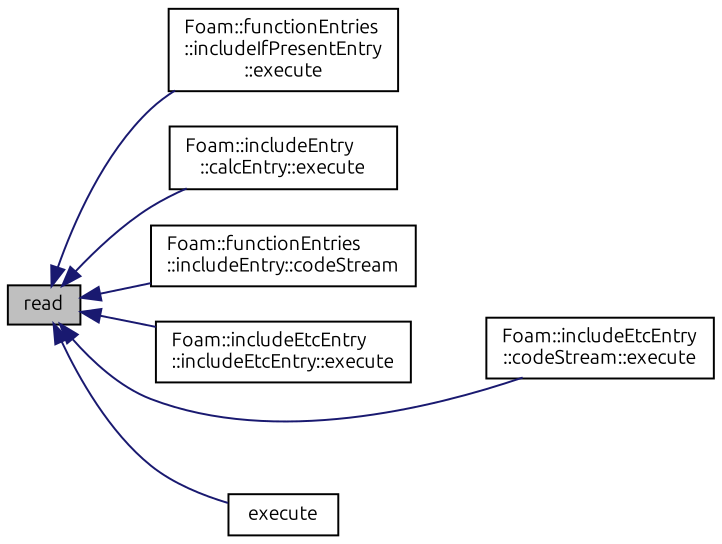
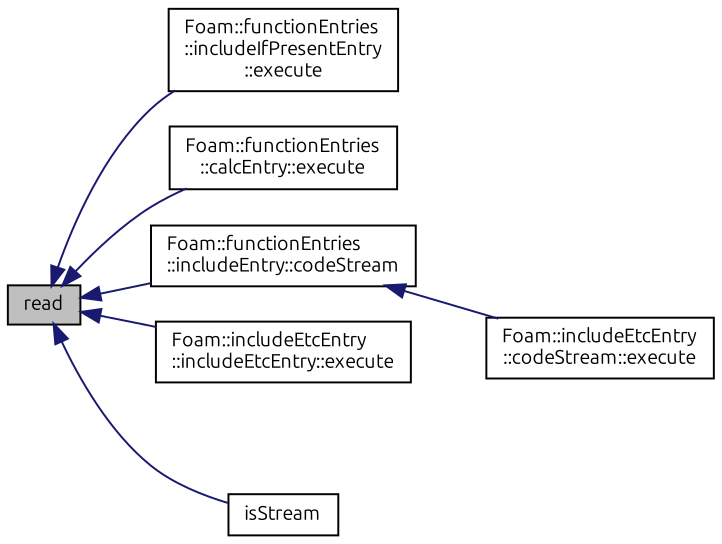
node "Foam::includeEntry ::calcEntry::execute": label "Foam::includeEntry ::calcEntry::execute" -> "Foam::functionEntries ::calcEntry::execute"
edge "Foam::includeEtcEntry ::codeStream::execute" -> "read": now "Foam::includeEtcEntry ::codeStream::execute" -> "Foam::functionEntries ::includeEntry::codeStream"
node "execute": label "execute" -> "isStream"
